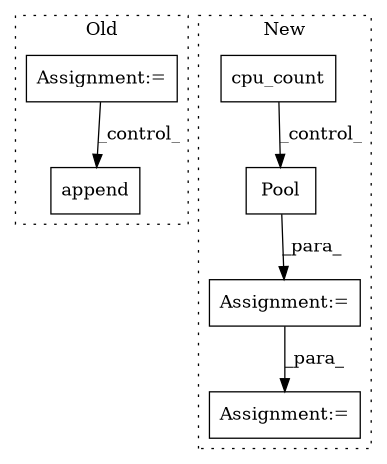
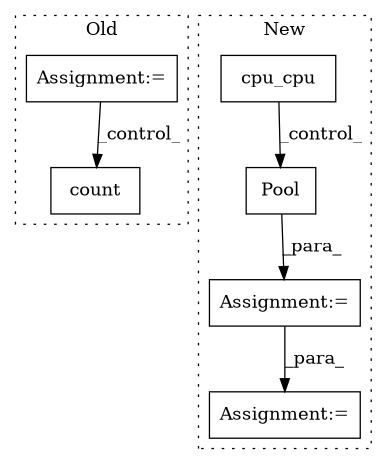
node "cpu_count": label "cpu_count" -> "cpu_cpu"
node "append": label "append" -> "count"
